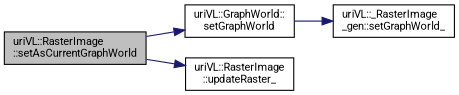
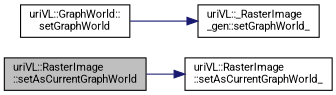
edge "uriVL::RasterImage ::setAsCurrentGraphWorld" -> "uriVL::GraphWorld:: setGraphWorld": removed
node "uriVL::RasterImage ::updateRaster_": label "uriVL::RasterImage ::updateRaster_" -> "uriVL::RasterImage ::setAsCurrentGraphWorld_"
